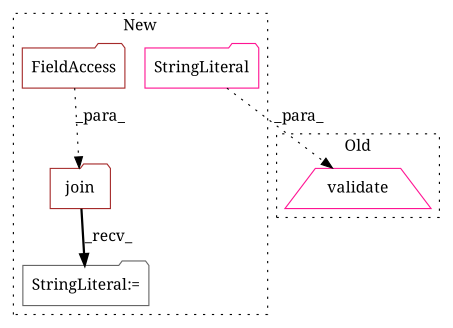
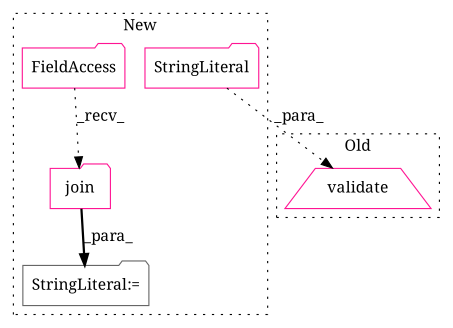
node "FieldAccess": color brown -> deeppink
edge "FieldAccess" -> "join": label "_para_" -> "_recv_"
node "join": color brown -> deeppink
edge "join" -> "StringLiteral:=": label "_recv_" -> "_para_"
